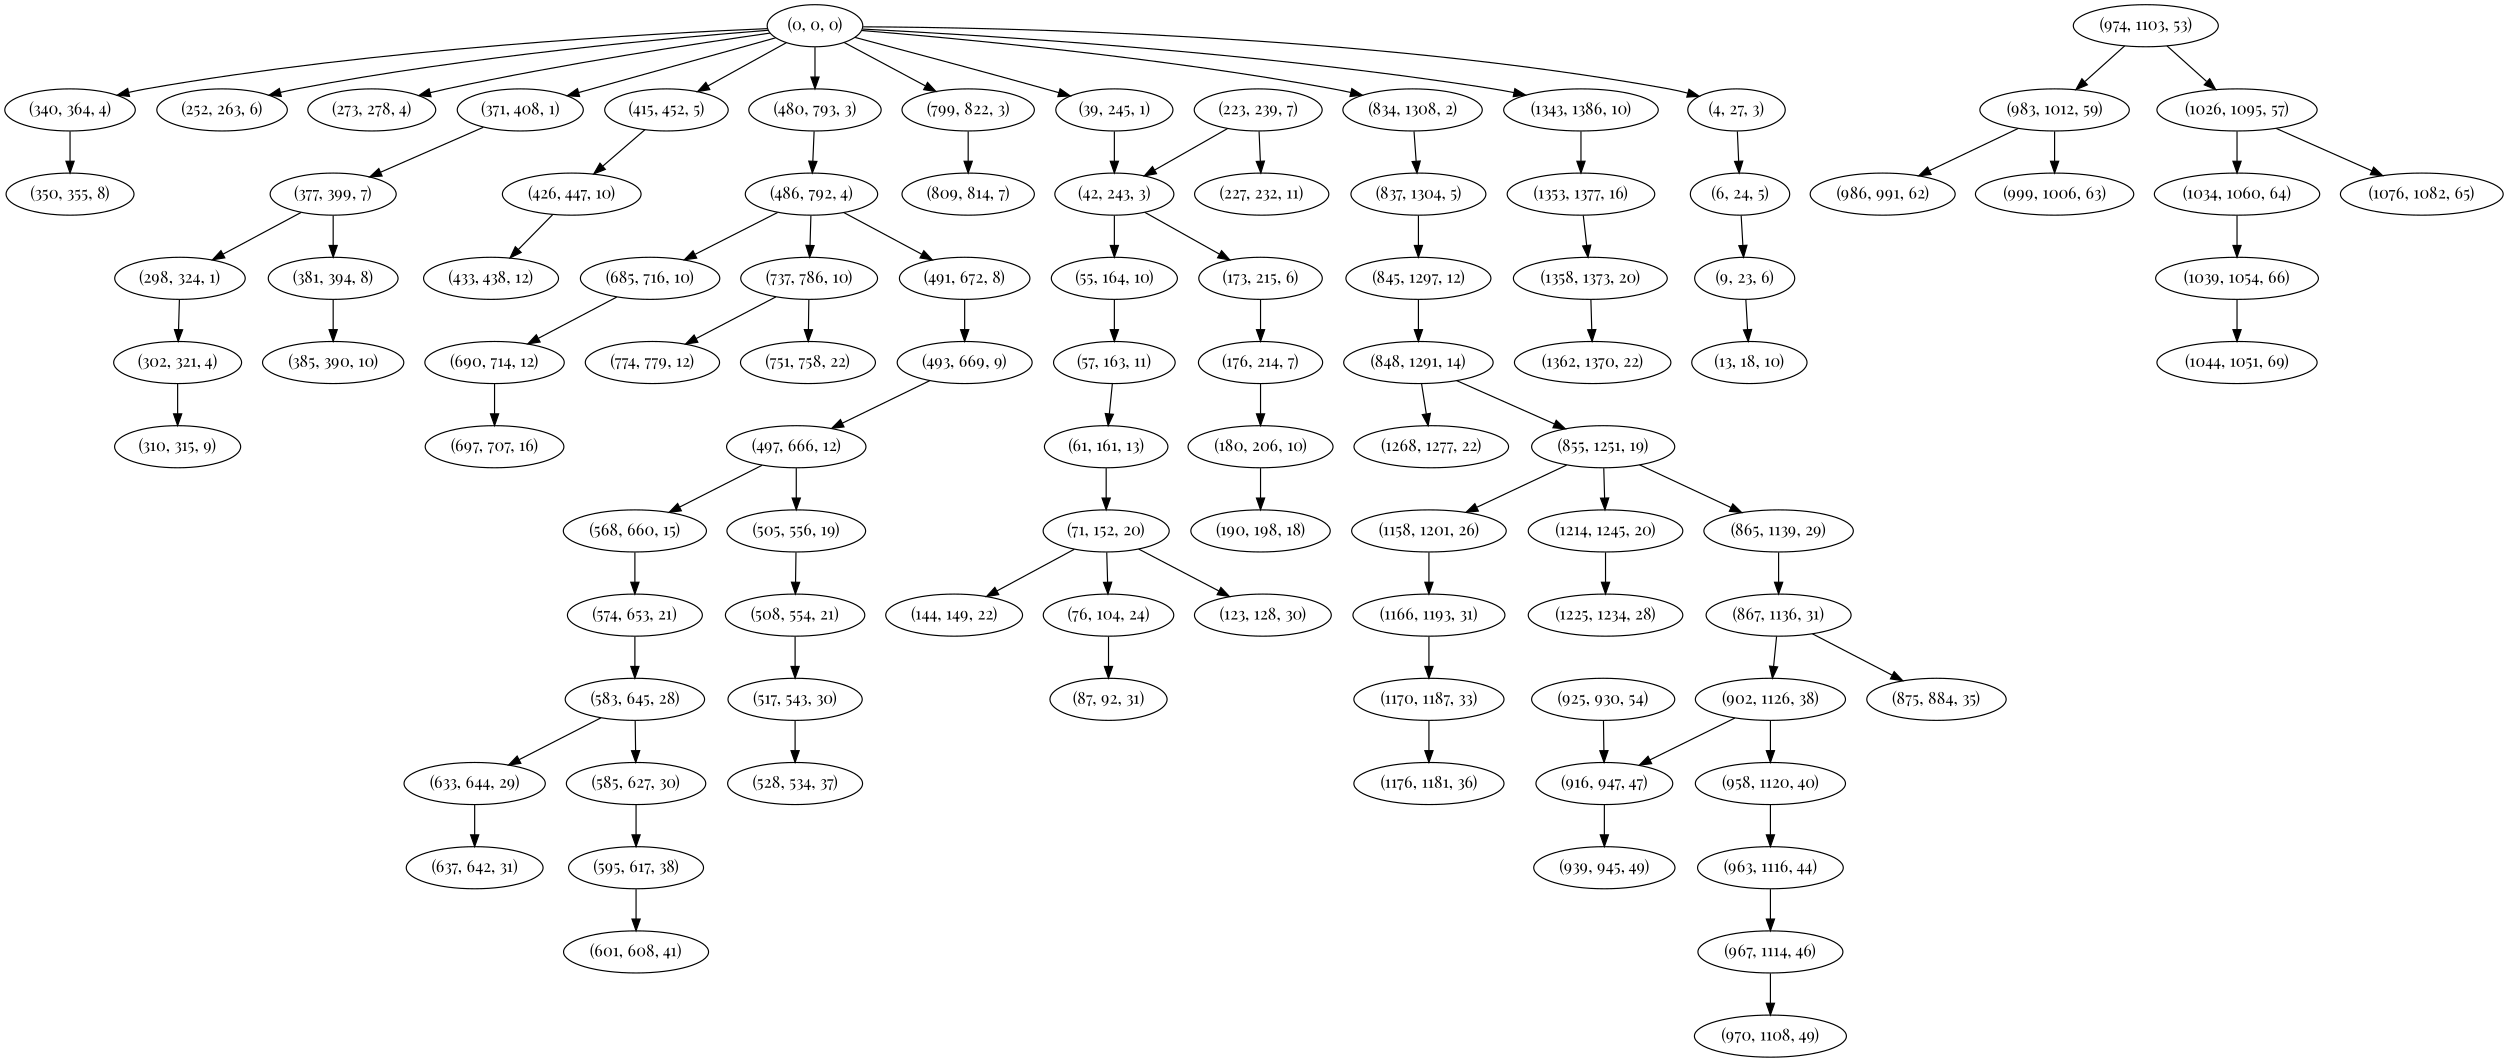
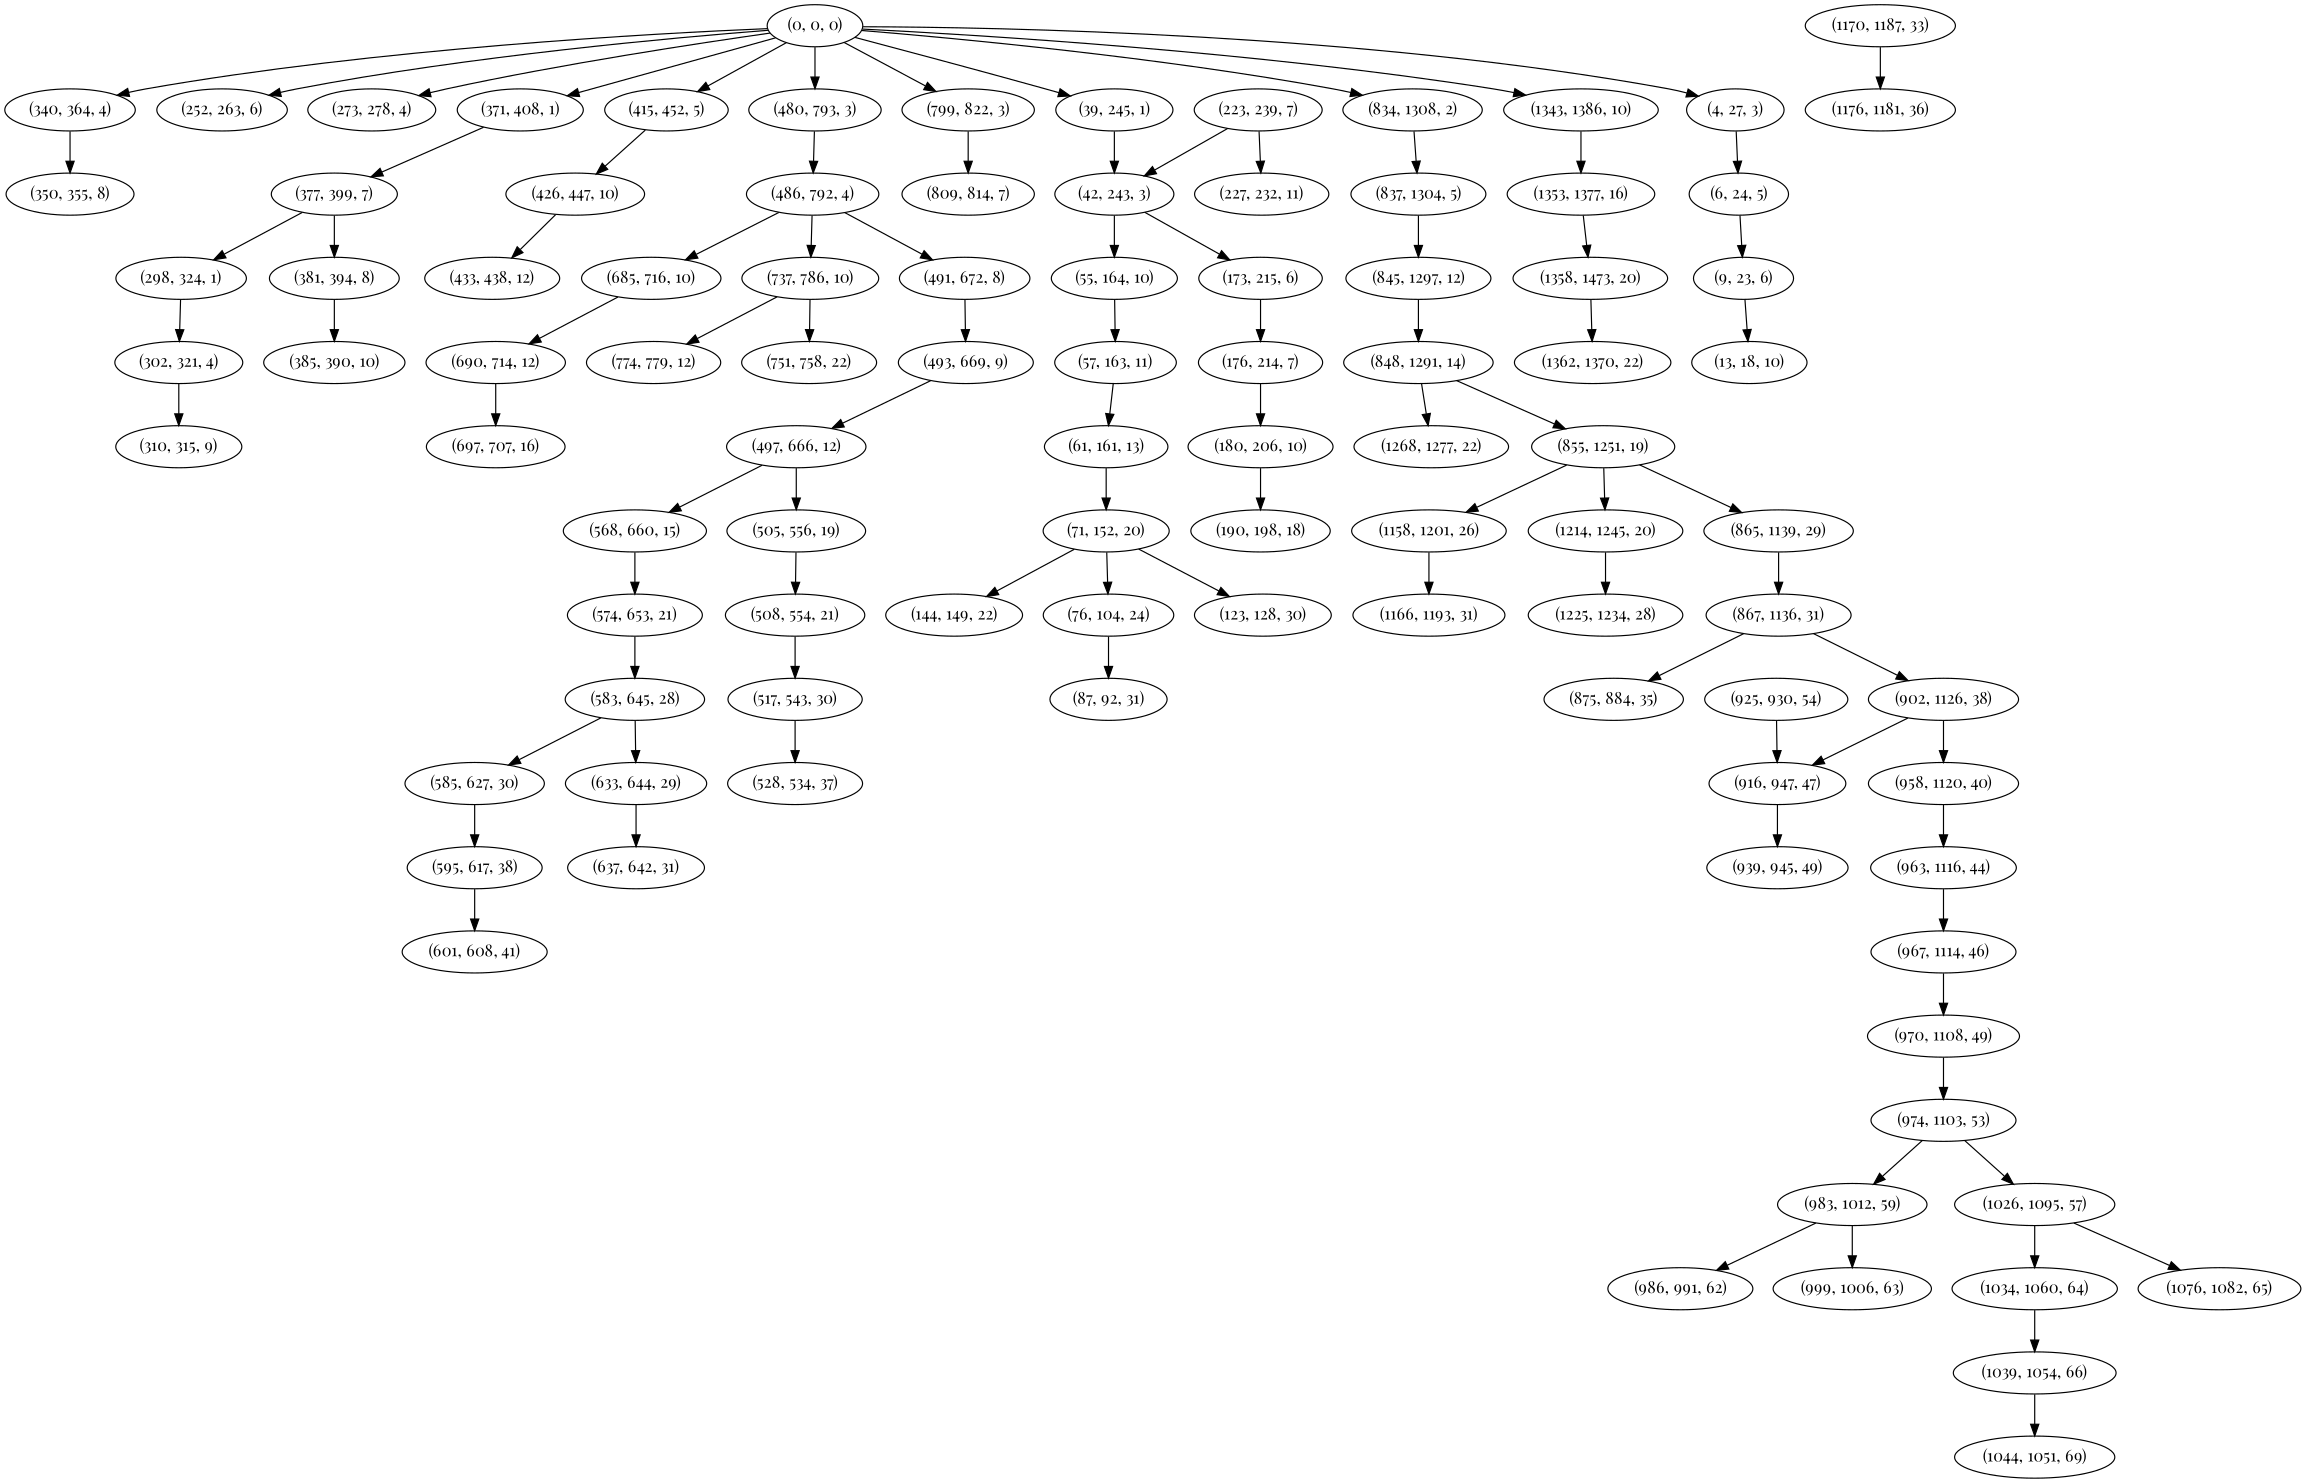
node "(1358, 1373, 20)": label "(1358, 1373, 20)" -> "(1358, 1473, 20)"
edge "(1166, 1193, 31)" -> "(1170, 1187, 33)": removed
edge "(970, 1108, 49)" -> "(974, 1103, 53)": added
